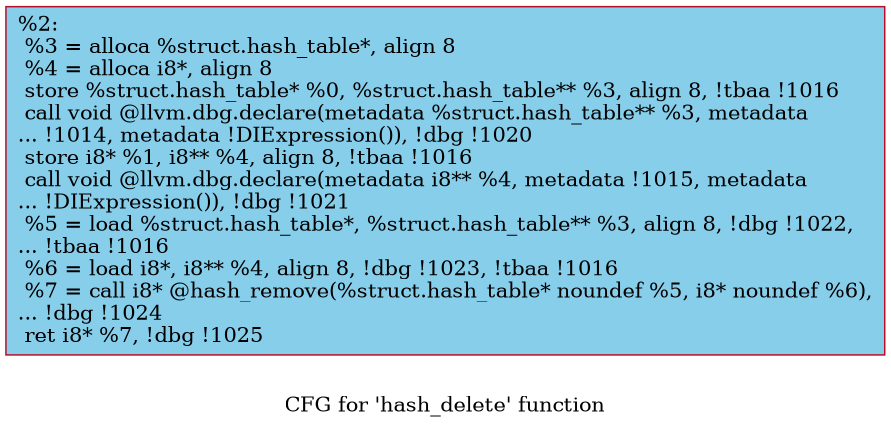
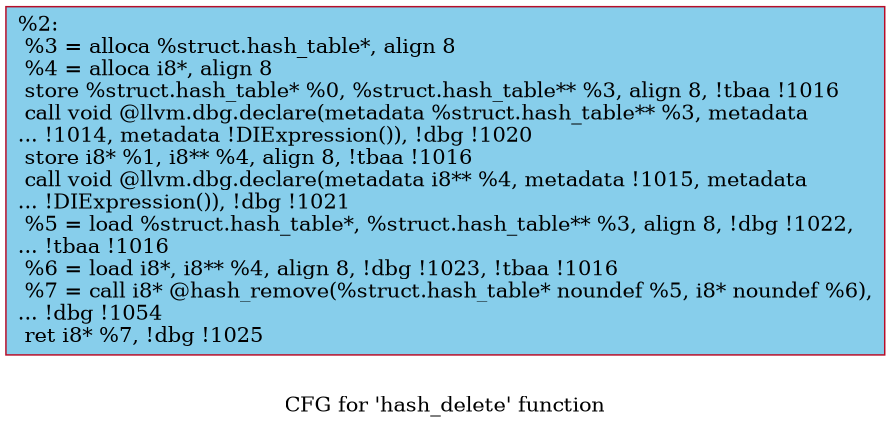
node "%2:": text "... !dbg !1024" -> "... !dbg !1054"
